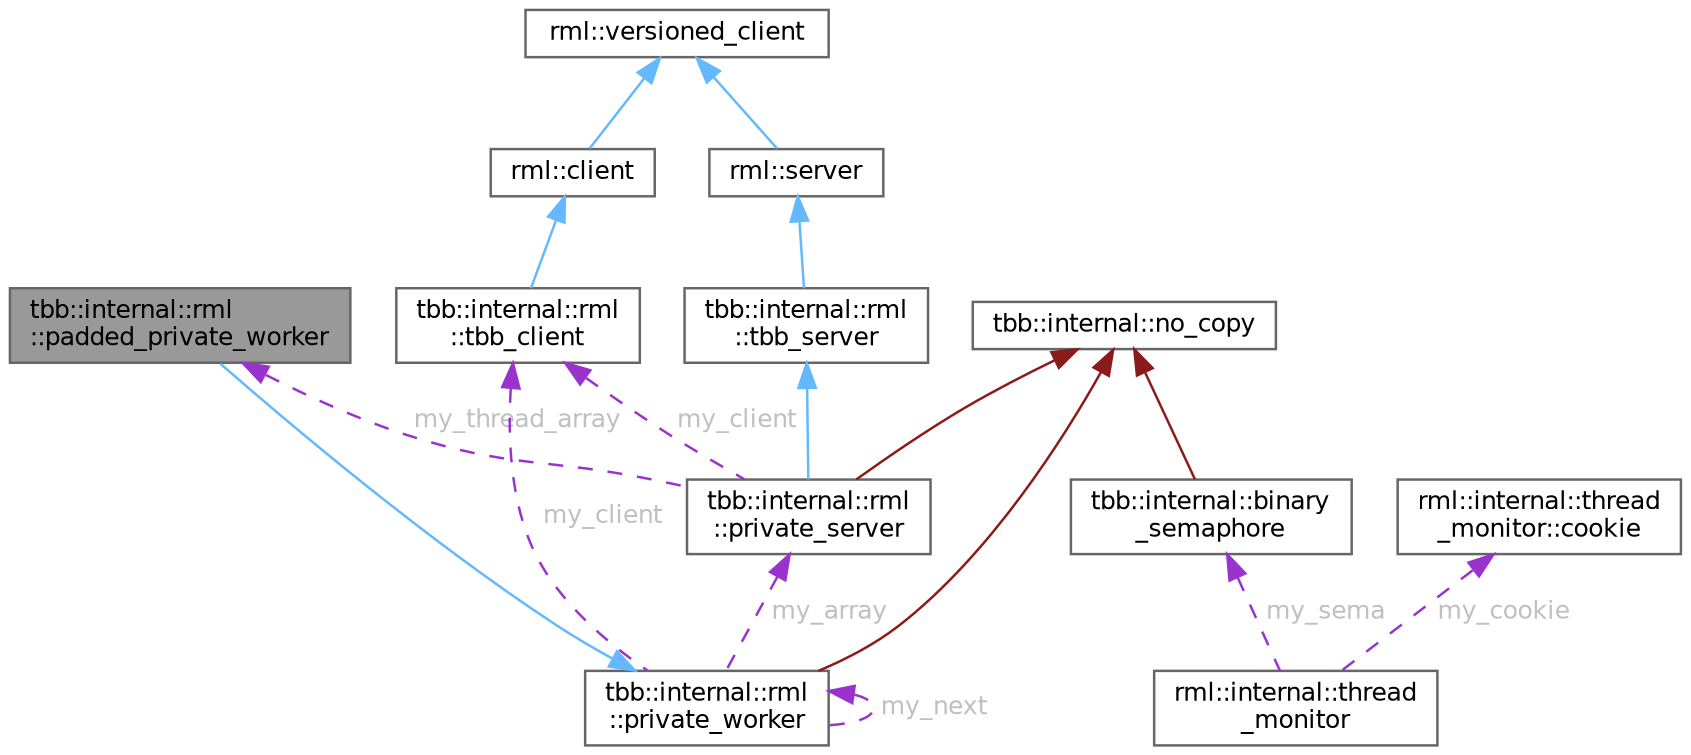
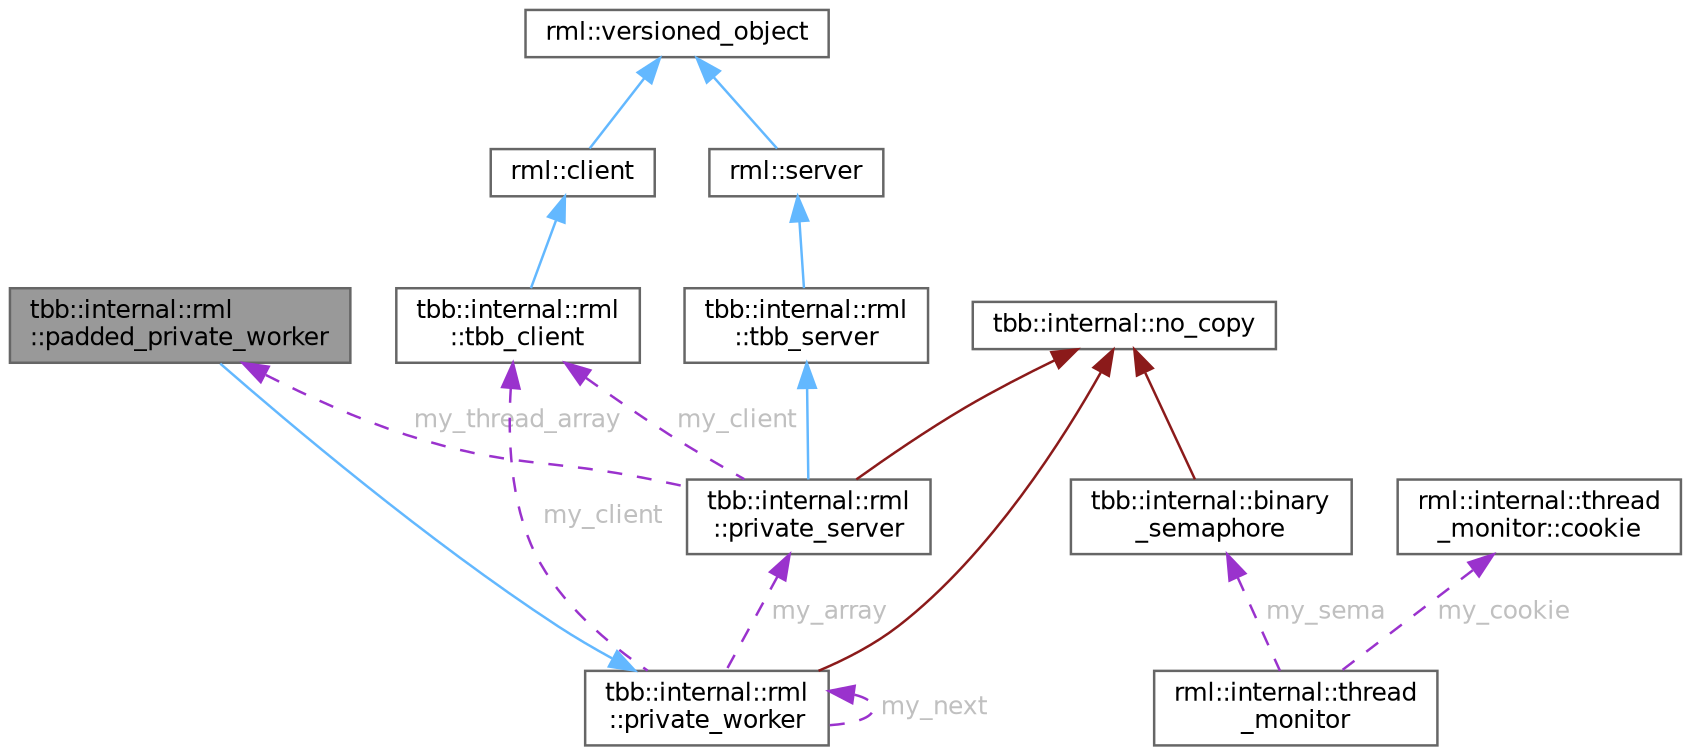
node "rml::versioned_client": label "rml::versioned_client" -> "rml::versioned_object"
